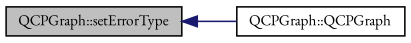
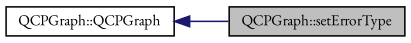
edge "QCPGraph::QCPGraph" -> "QCPGraph::setErrorType": reversed
